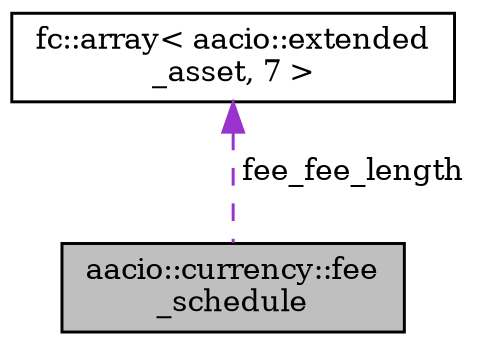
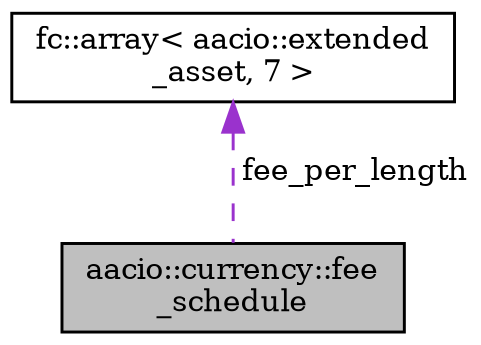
edge "aacio::currency::fee _schedule" -> "fc::array< aacio::extended _asset, 7 >": label " fee_fee_length" -> " fee_per_length"
